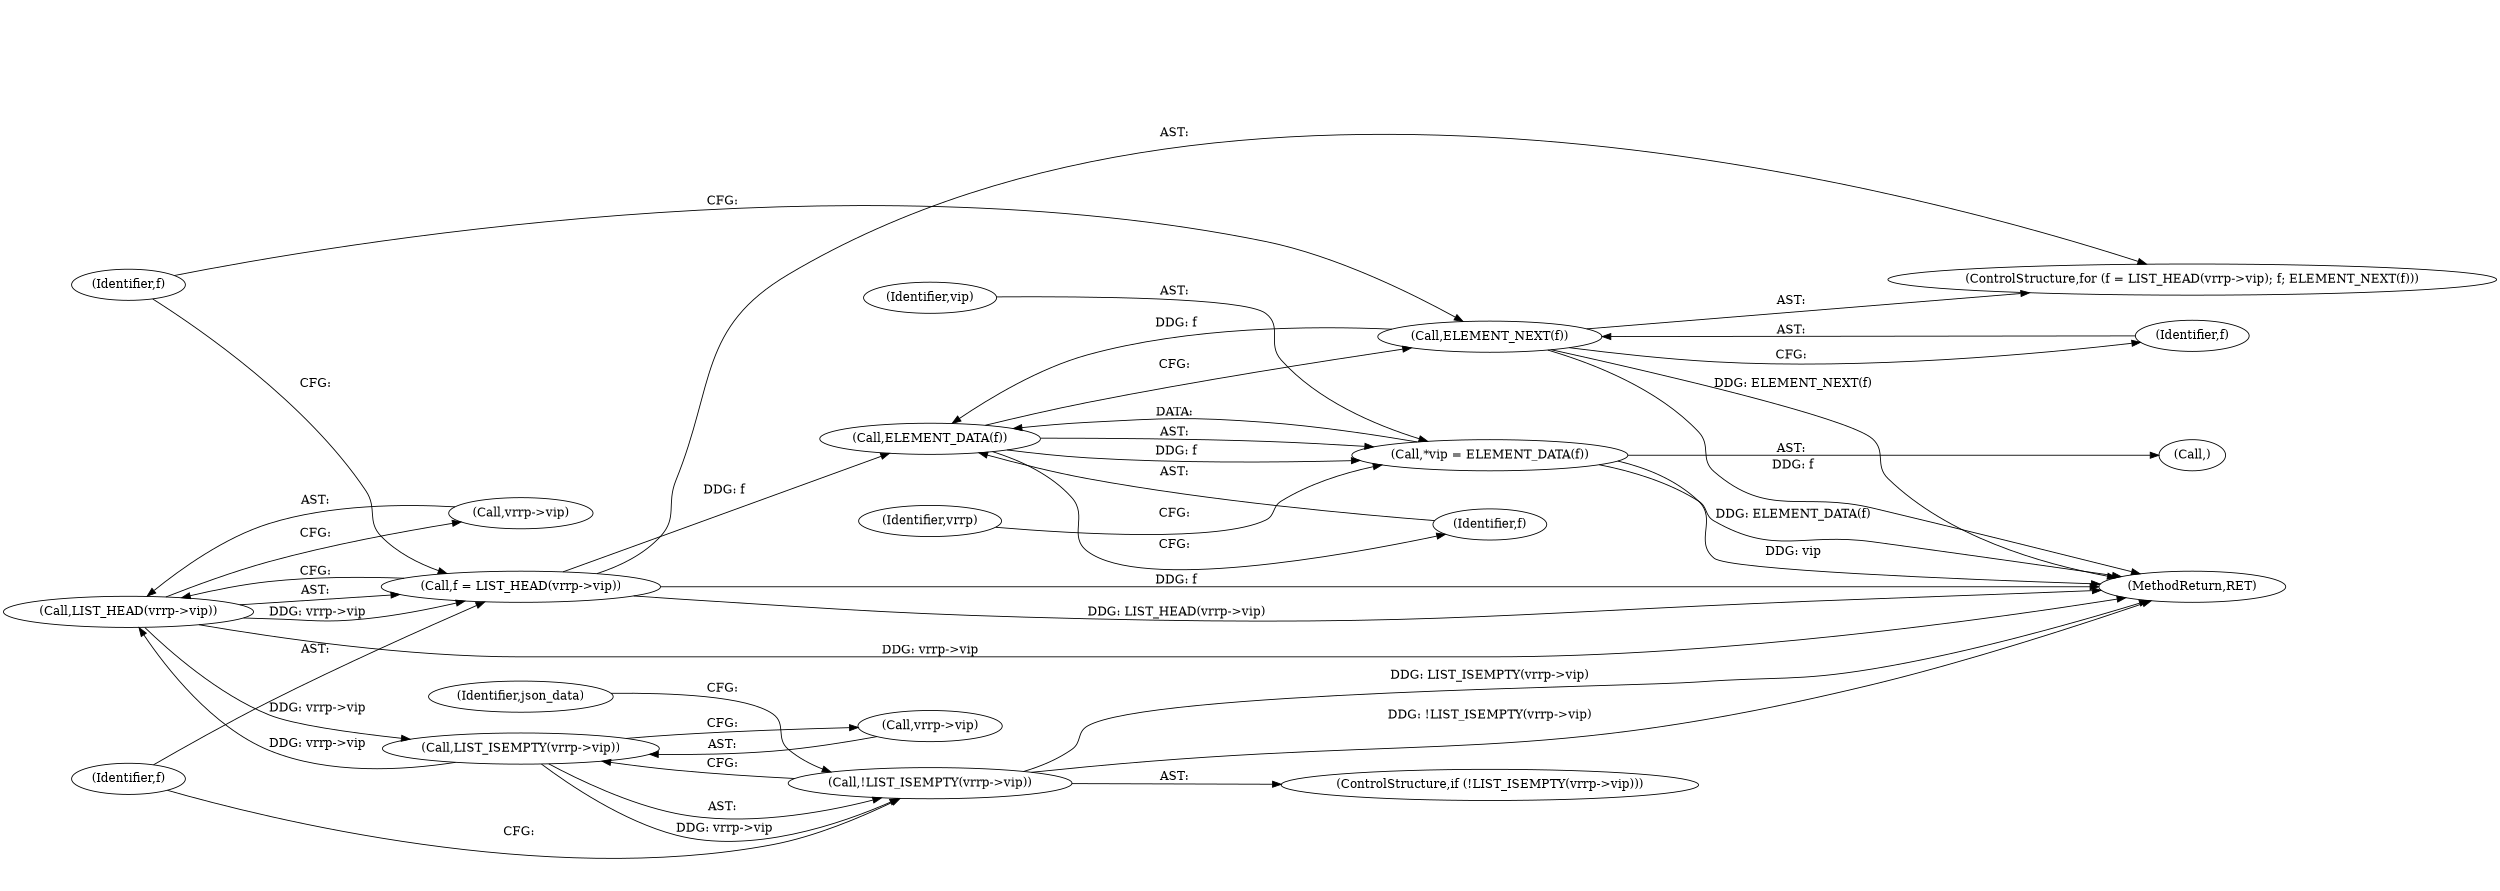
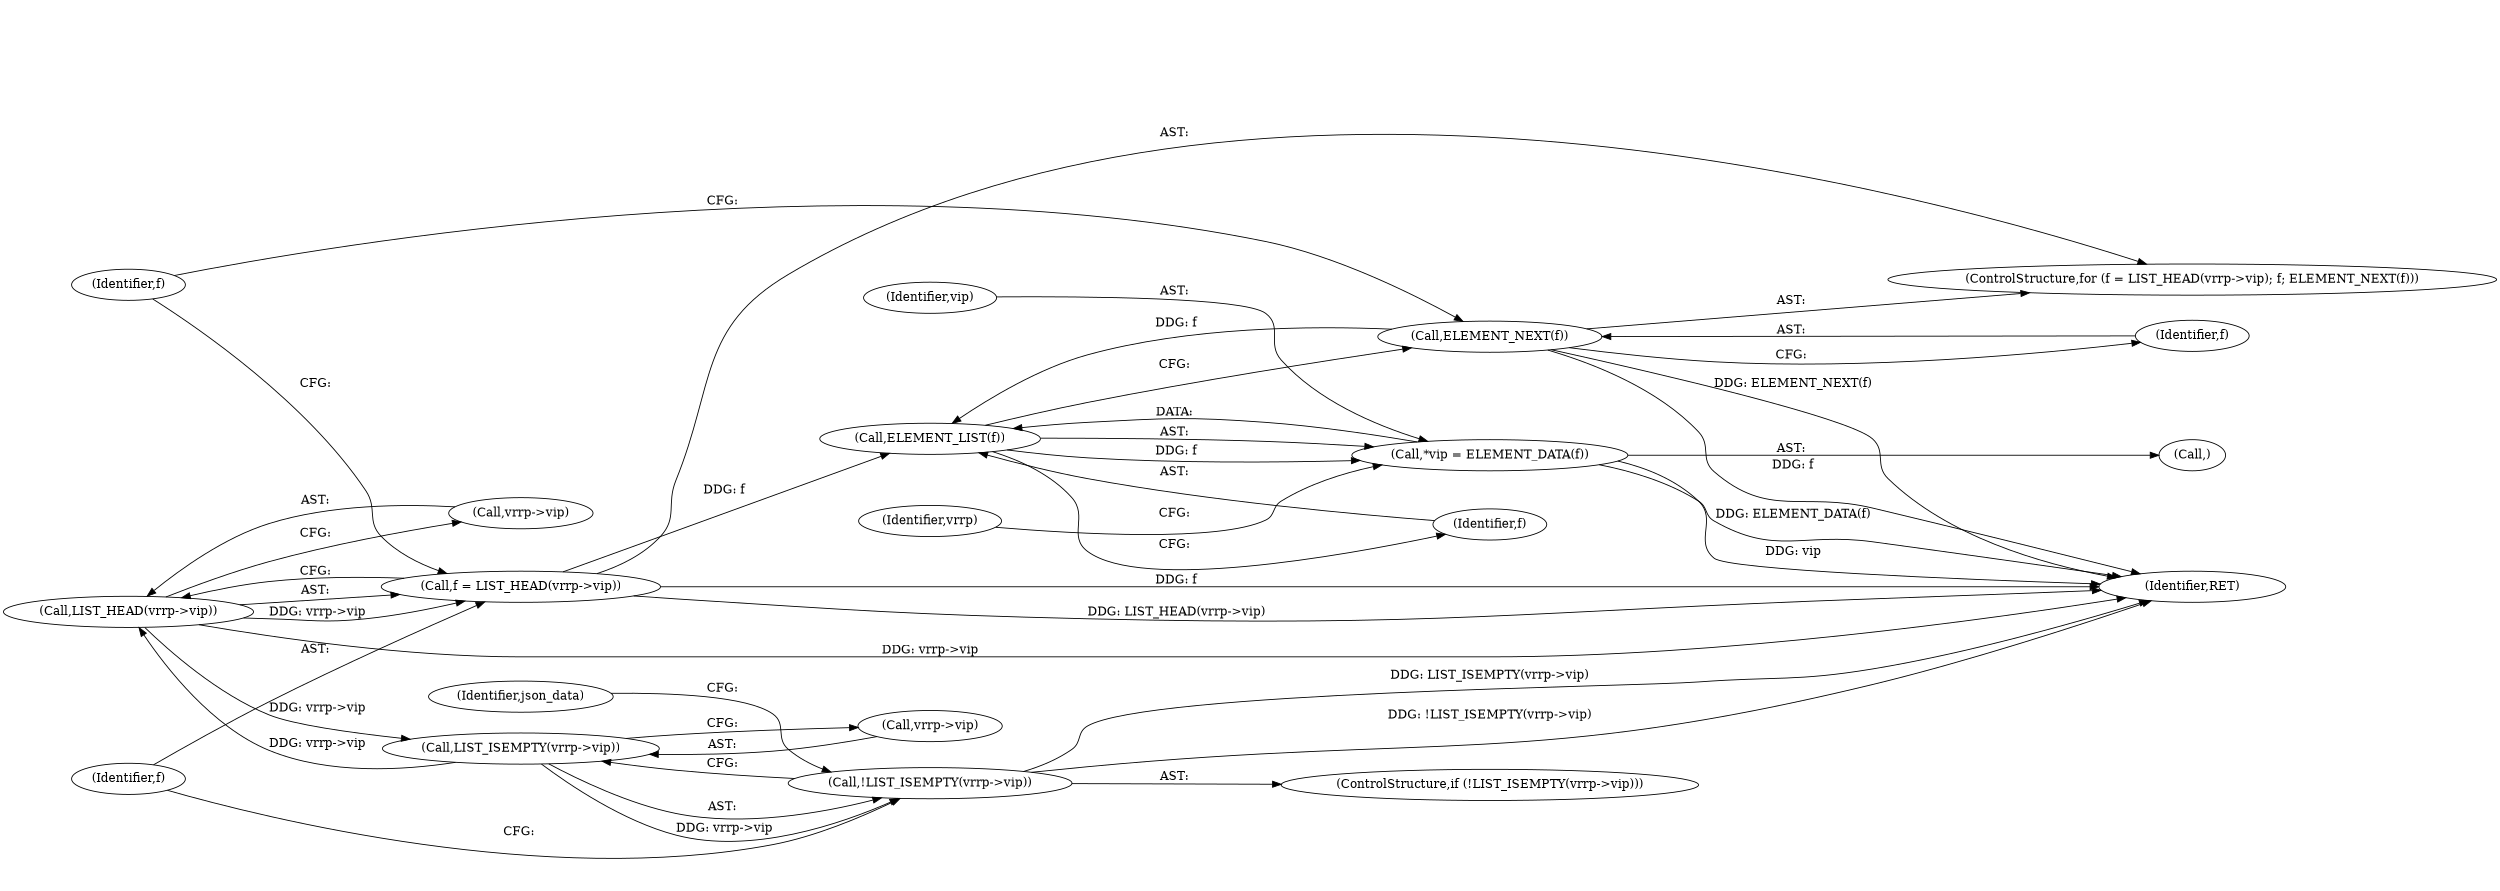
node "(Call,ELEMENT_DATA(f))": label "(Call,ELEMENT_DATA(f))" -> "(Call,ELEMENT_LIST(f))"
node "(MethodReturn,RET)": label "(MethodReturn,RET)" -> "(Identifier,RET)"
